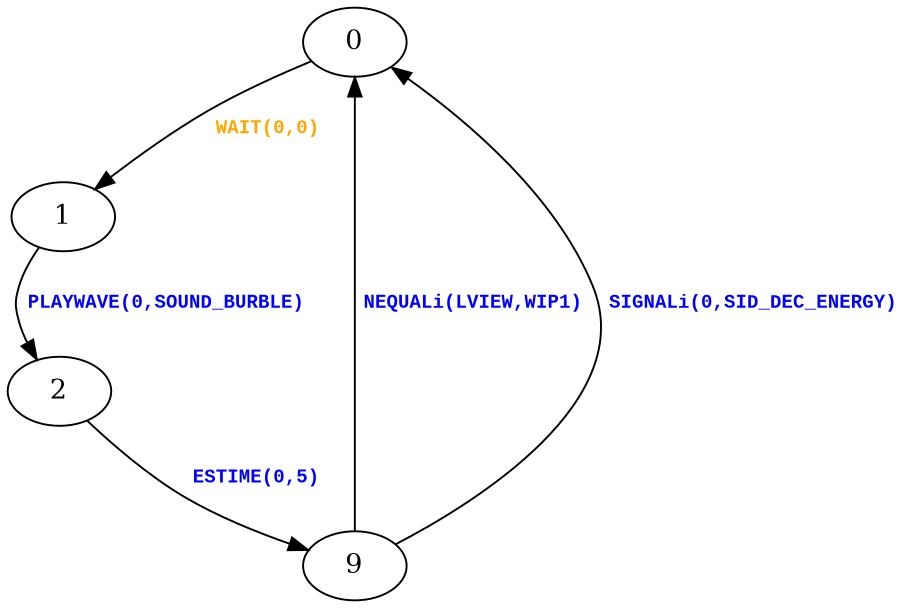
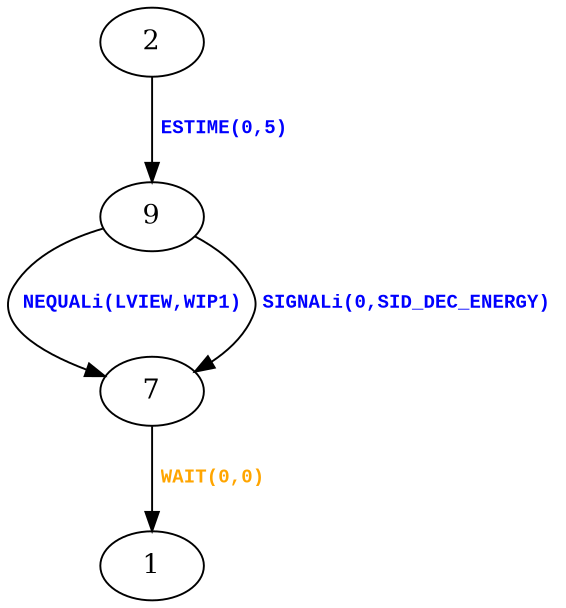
node "0": label "0" -> "7"
edge "1" -> "2": removed, label "PLAYWAVE(0,SOUND_BURBLE)"
